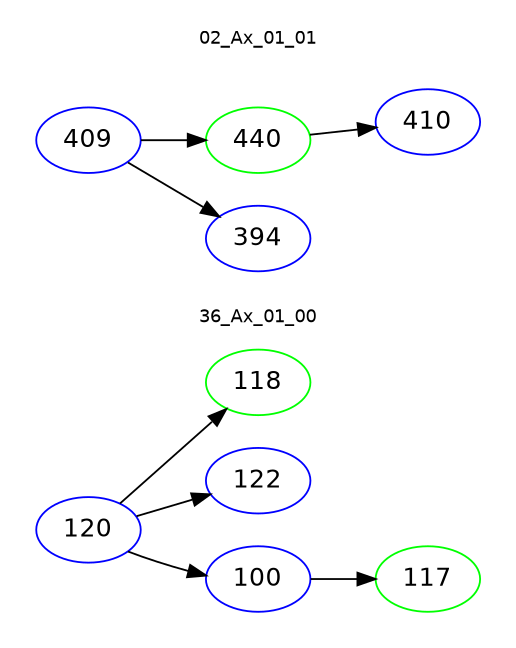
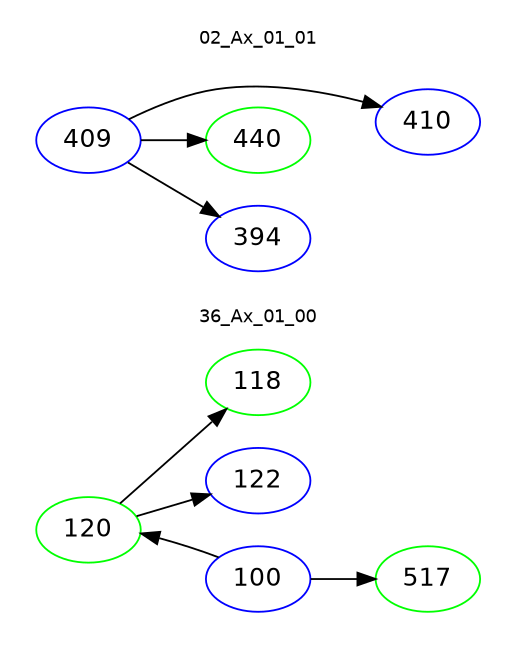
edge "440" -> "410": now "409" -> "410"
node "120": color blue -> green
edge "120" -> "100": reversed
node "117": label "117" -> "517"
